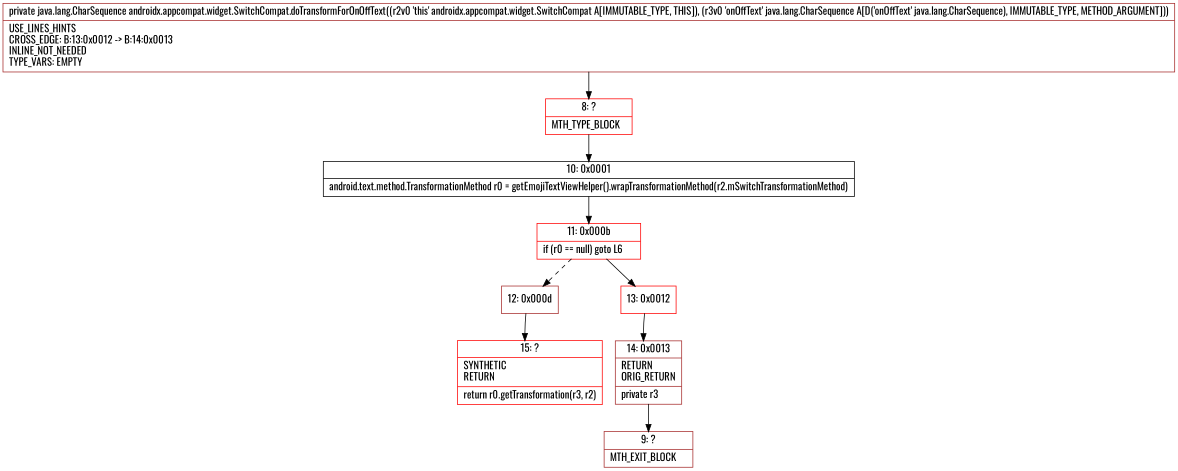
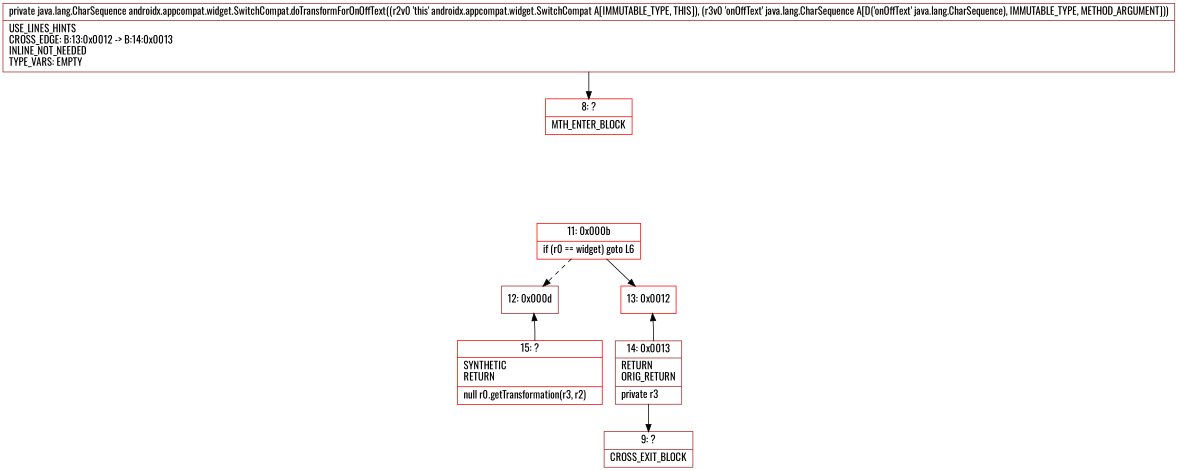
node "8: ?": text "MTH_TYPE_BLOCK" -> "MTH_ENTER_BLOCK"
node "10: 0x0001": removed
node "11: 0x000b": text "if (r0 == null) goto L6" -> "if (r0 == widget) goto L6"
edge "12: 0x000d" -> "15: ?": reversed
edge "13: 0x0012" -> "14: 0x0013": reversed
node "15: ?": text "return r0.getTransformation(r3, r2)" -> "null r0.getTransformation(r3, r2)"
node "9: ?": text "MTH_EXIT_BLOCK" -> "CROSS_EXIT_BLOCK"
